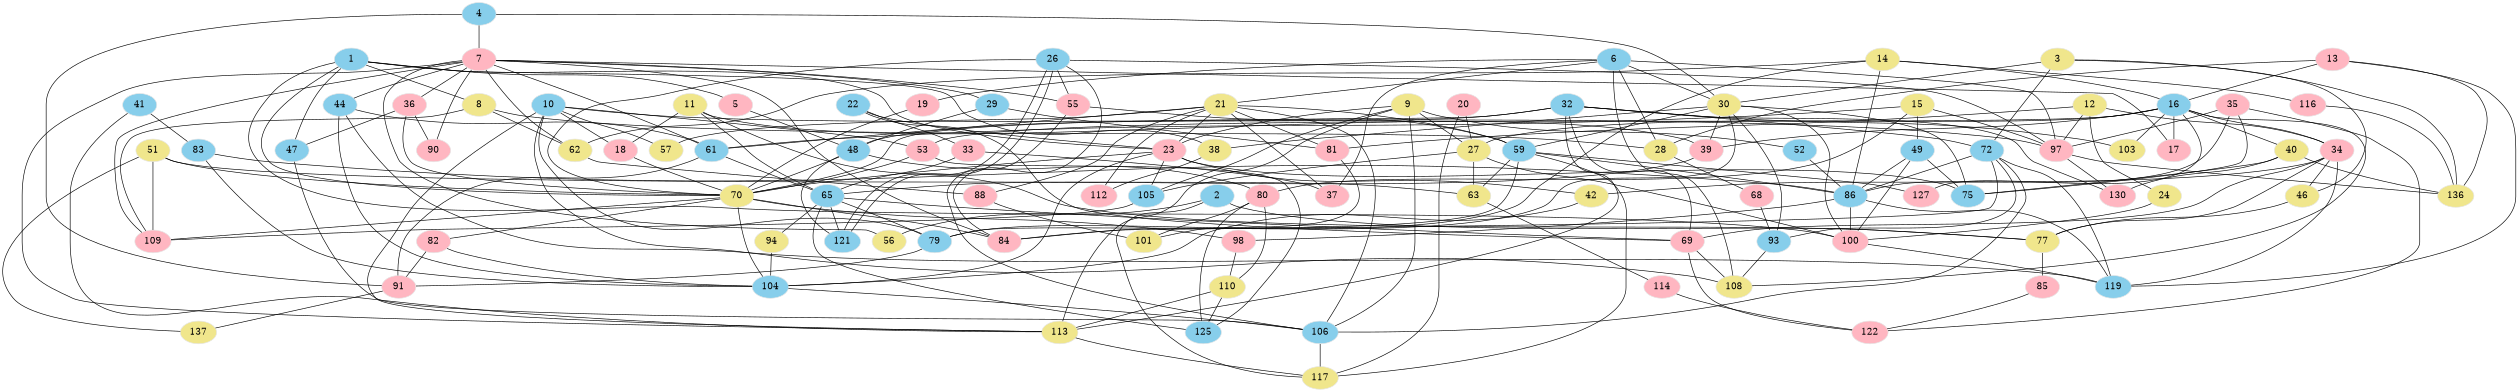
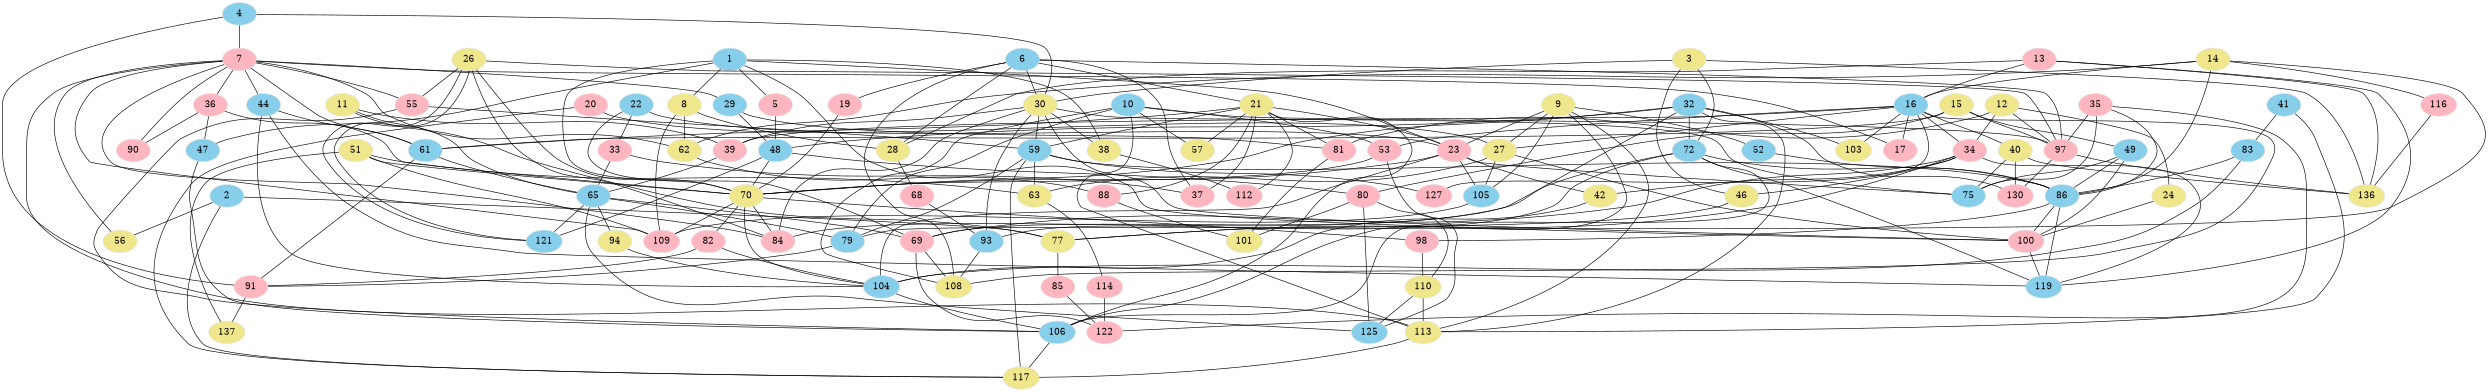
node "26": fillcolor skyblue -> khaki
node "18": removed
